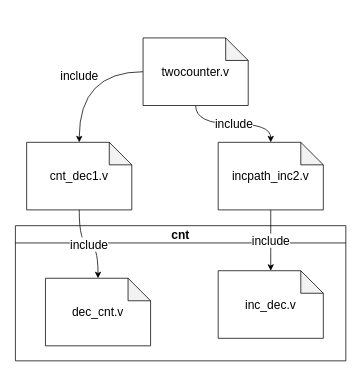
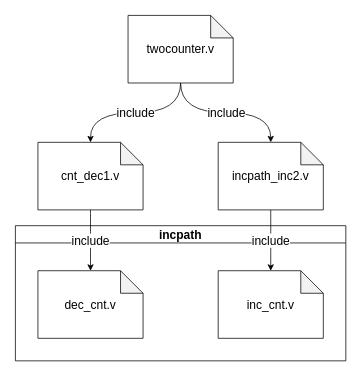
node "twocounter.v": moved (195, 72) -> (180, 49)
node "cnt_dec1.v": moved (79, 176) -> (90, 176)
node "cnt": label "cnt" -> "incpath"
node "inc_dec.v": label "inc_dec.v" -> "inc_cnt.v"
node "dec_cnt.v": moved (98, 312) -> (90, 304)
